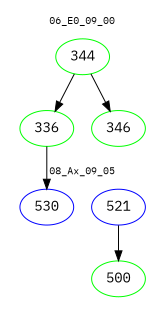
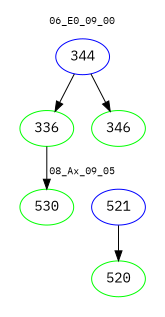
node "344": color green -> blue
node "530": color blue -> green
node "500": label "500" -> "520"
